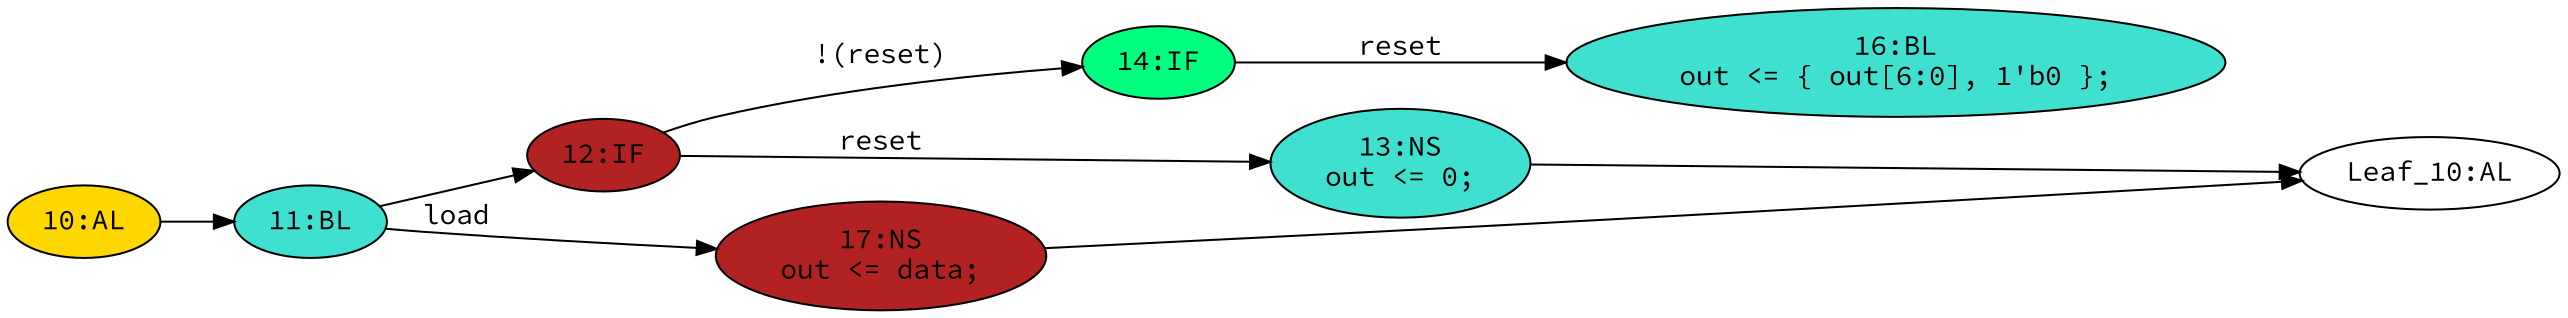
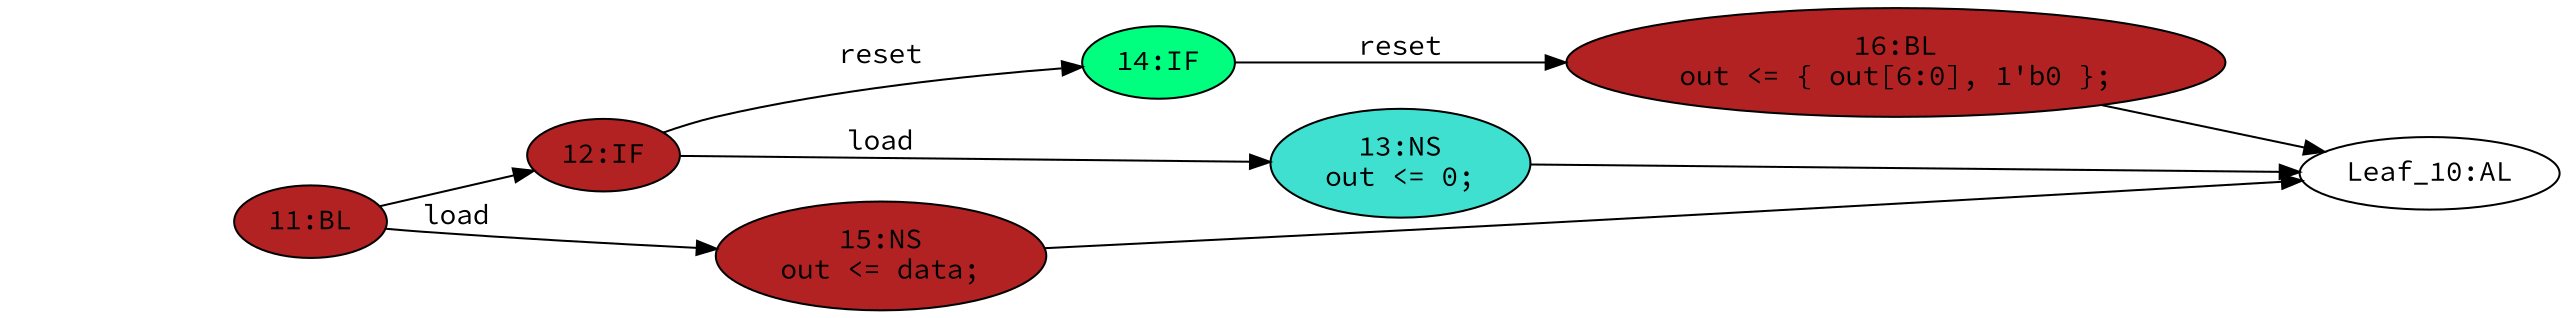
edge "12:IF" -> "14:IF": label "!(reset)" -> "reset"
node "16:BL out <= { out[6:0], 1'b0 };": fillcolor turquoise -> firebrick
edge "16:BL out <= { out[6:0], 1'b0 };" -> "Leaf_10:AL": added
edge "12:IF" -> "13:NS out <= 0;": label "reset" -> "load"
node "10:AL": removed
node "11:BL": fillcolor turquoise -> firebrick
node "17:NS out <= data;": label "17:NS out <= data;" -> "15:NS out <= data;"
